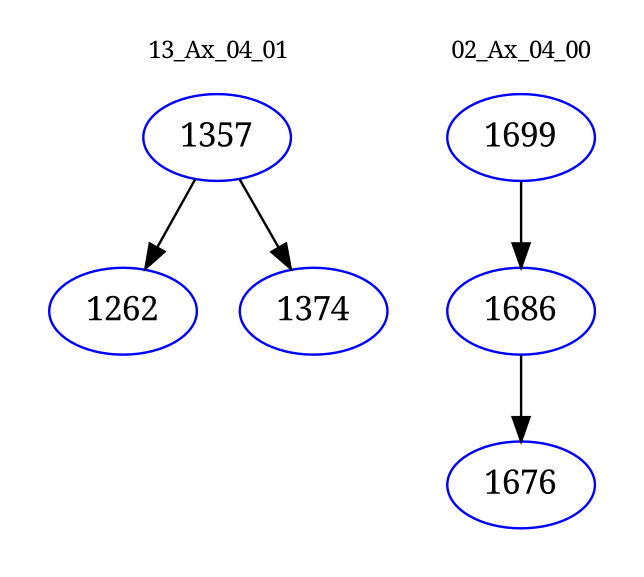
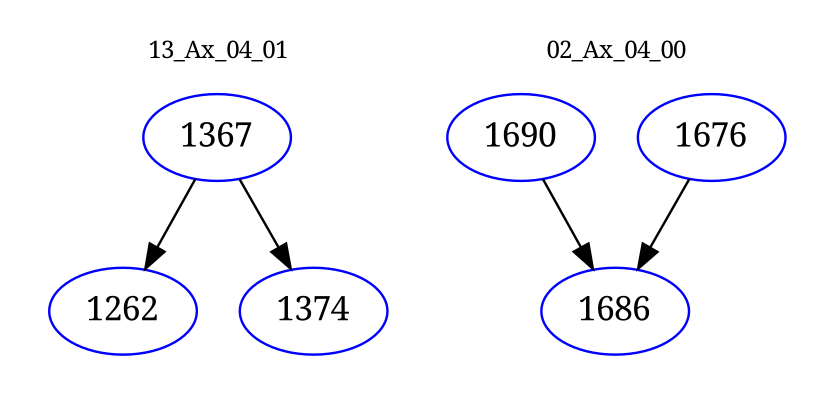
node "1357": label "1357" -> "1367"
node "1699": label "1699" -> "1690"
edge "1686" -> "1676": reversed
